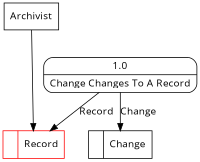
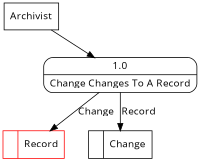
edge "Archivist" -> "Record": now "Archivist" -> "1.0"
edge "1.0" -> "Record": label "Record" -> "Change"
edge "1.0" -> "Change": label "Change" -> "Record"
